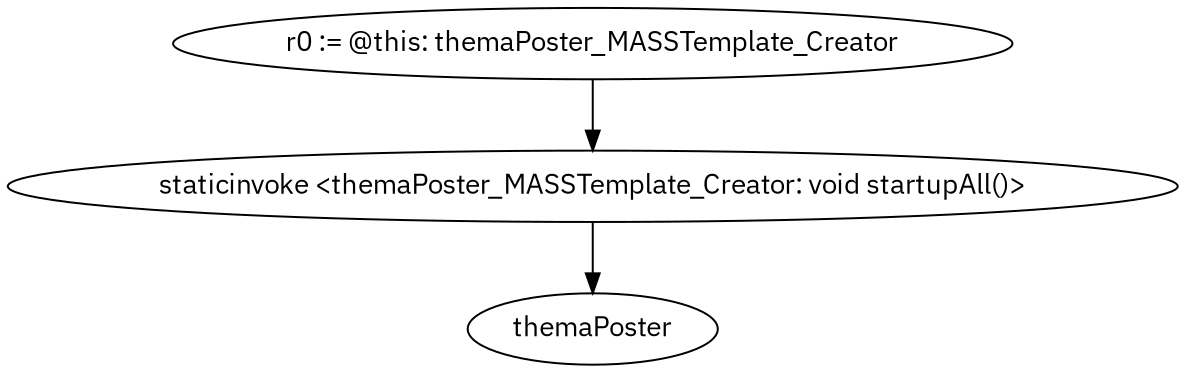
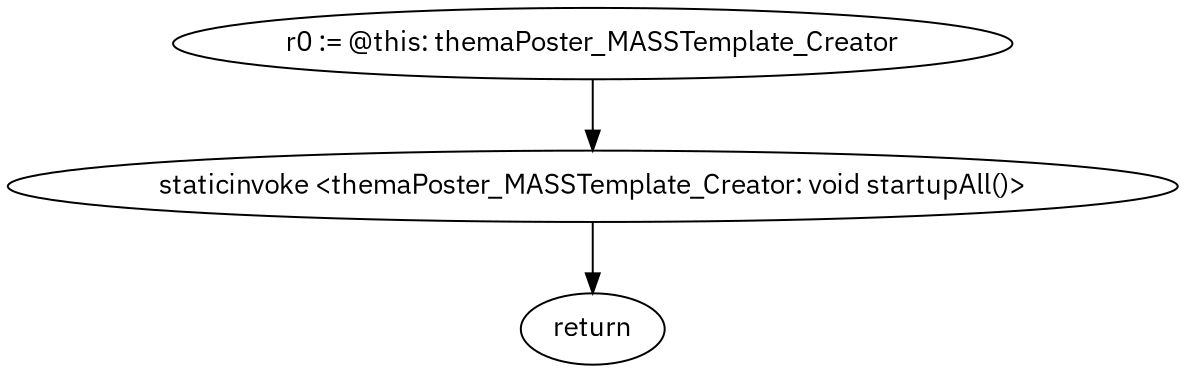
node "themaPoster": label "themaPoster" -> "return"
